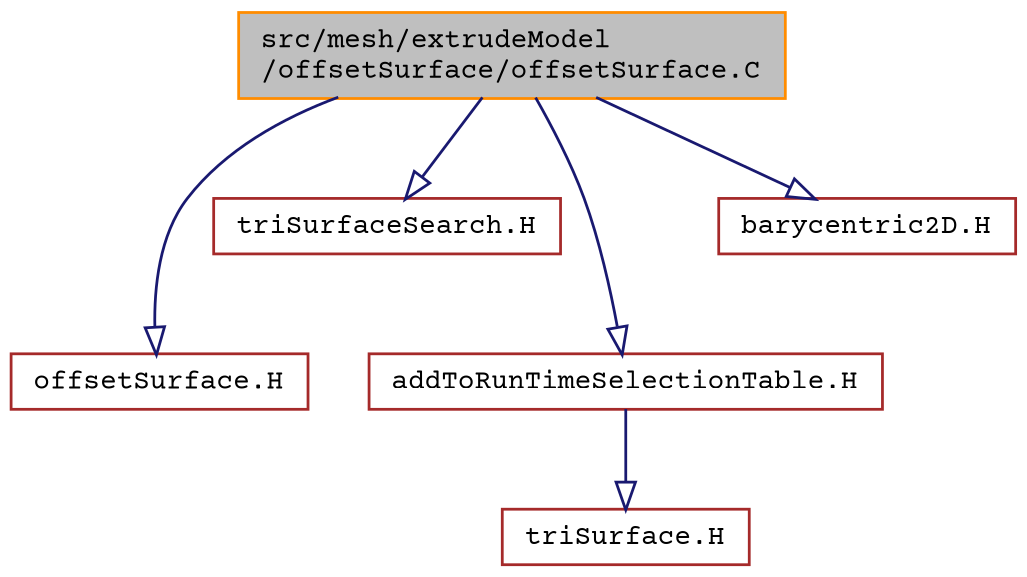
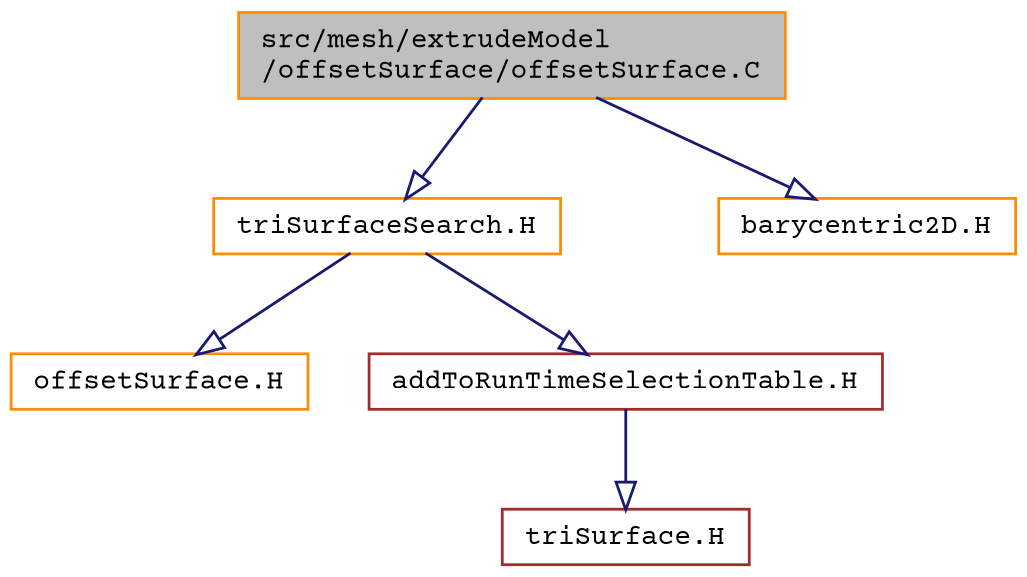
edge "src/mesh/extrudeModel /offsetSurface/offsetSurface.C" -> "offsetSurface.H": now "triSurfaceSearch.H" -> "offsetSurface.H"
edge "src/mesh/extrudeModel /offsetSurface/offsetSurface.C" -> "addToRunTimeSelectionTable.H": now "triSurfaceSearch.H" -> "addToRunTimeSelectionTable.H"
node "triSurfaceSearch.H": color brown -> darkorange
node "barycentric2D.H": color brown -> darkorange
node "offsetSurface.H": color brown -> darkorange
